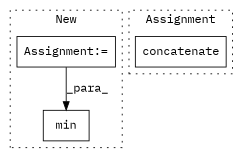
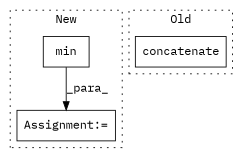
cluster "Assignment": label "Assignment" -> "Old"
edge "Assignment:=" -> "min": reversed
